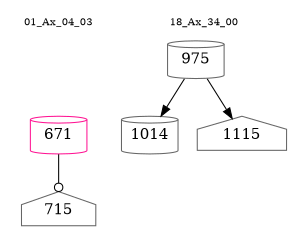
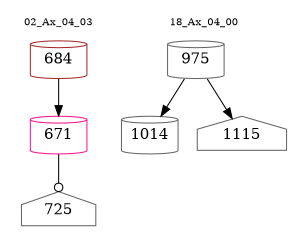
cluster "01_Ax_04_03": label "01_Ax_04_03" -> "02_Ax_04_03"
cluster "18_Ax_34_00": label "18_Ax_34_00" -> "18_Ax_04_00"
node "684": added
node "715": label "715" -> "725"
